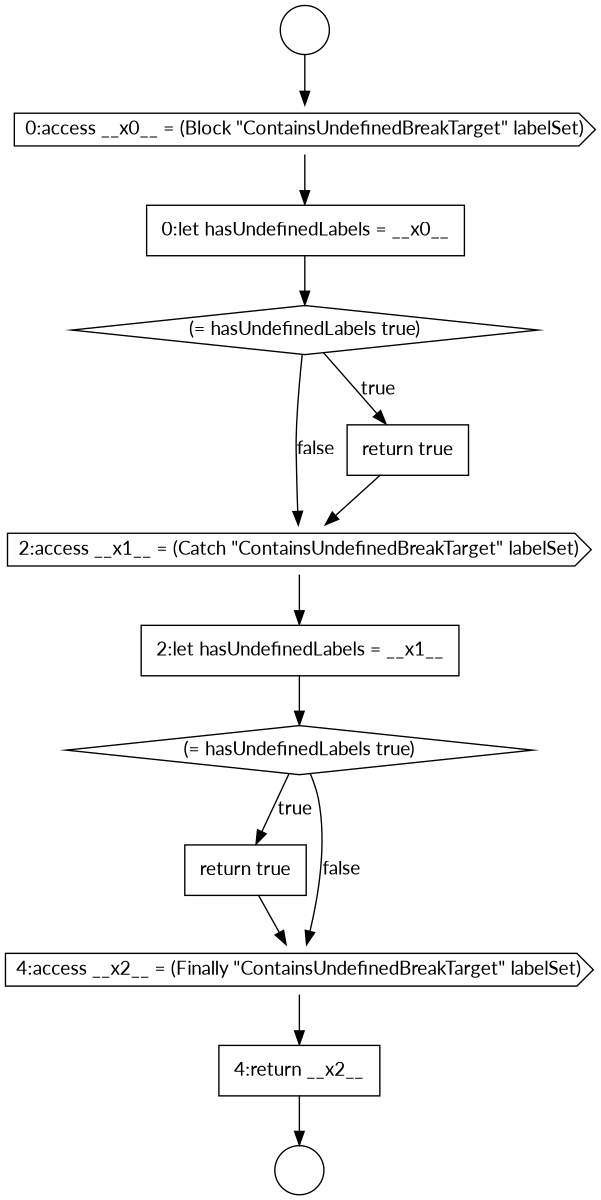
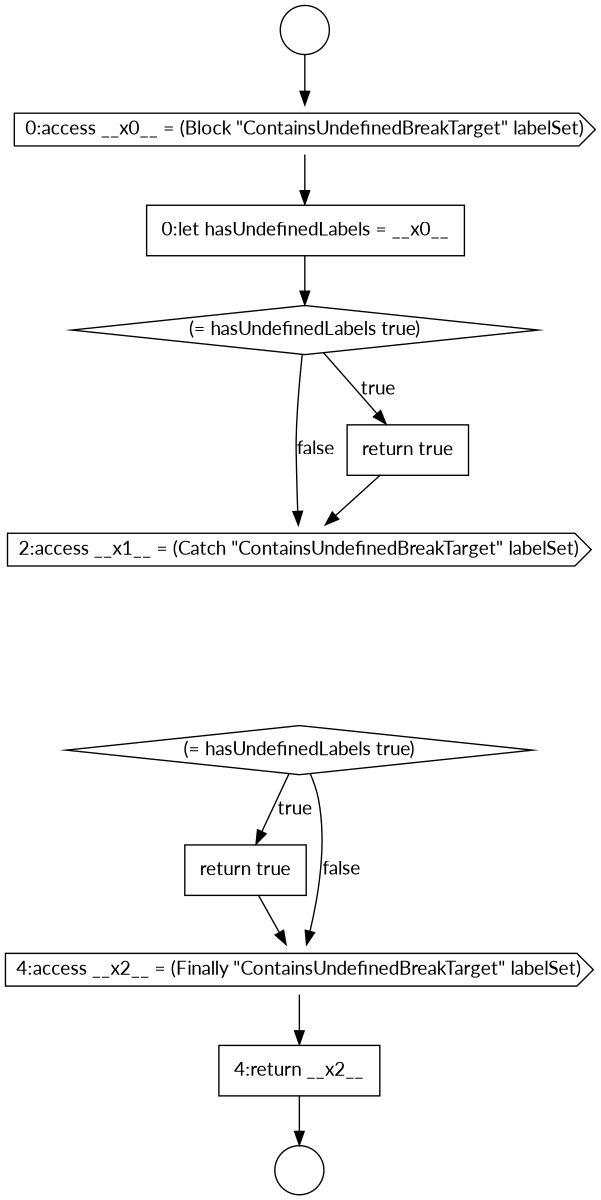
node "2:let hasUndefinedLabels = __x1__": removed
